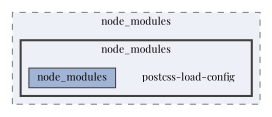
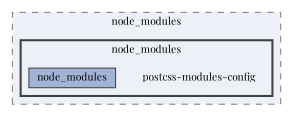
node "postcss-load-config": label "postcss-load-config" -> "postcss-modules-config"
